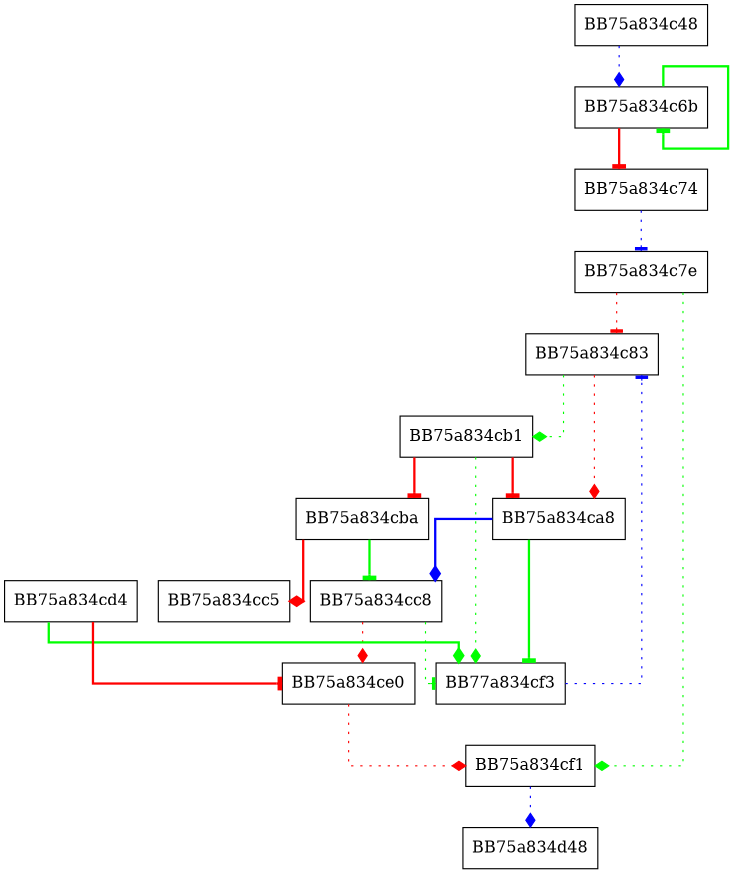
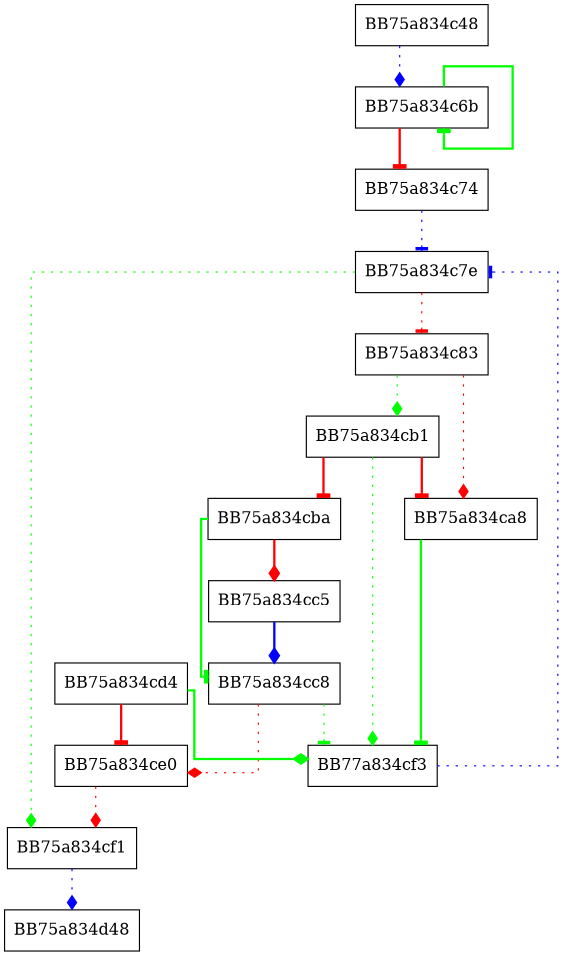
edge "BB75a834ca8" -> "BB75a834cc8": now "BB75a834cc5" -> "BB75a834cc8"
edge "BB77a834cf3" -> "BB75a834c83": now "BB77a834cf3" -> "BB75a834c7e"
